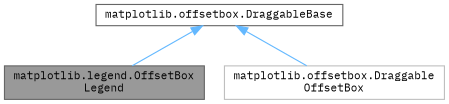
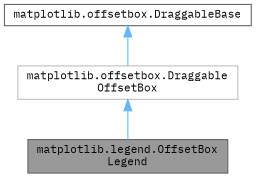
edge "matplotlib.legend.OffsetBox Legend" -> "matplotlib.offsetbox.DraggableBase": now "matplotlib.legend.OffsetBox Legend" -> "matplotlib.offsetbox.Draggable OffsetBox"
